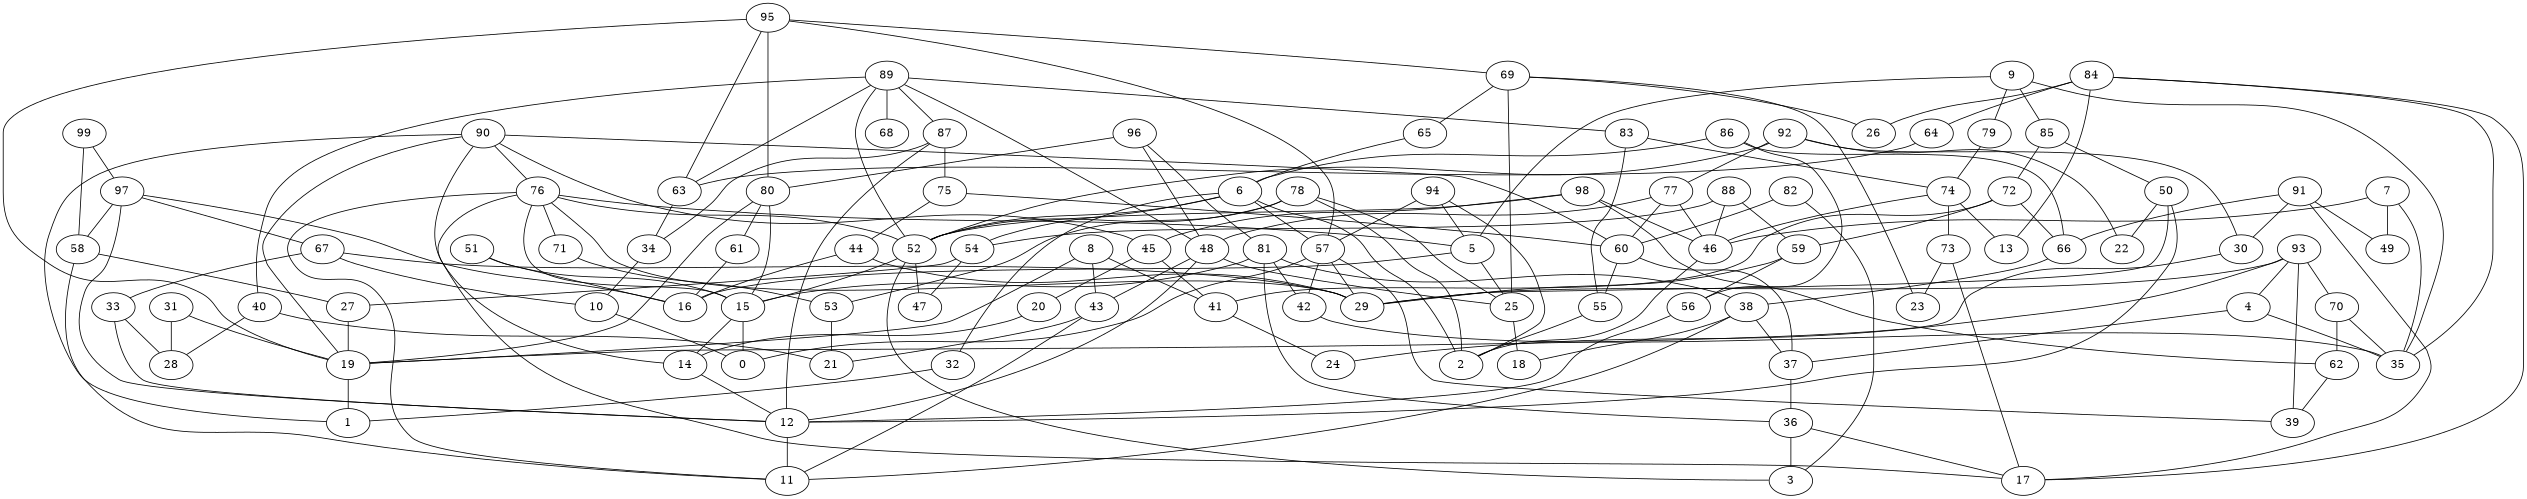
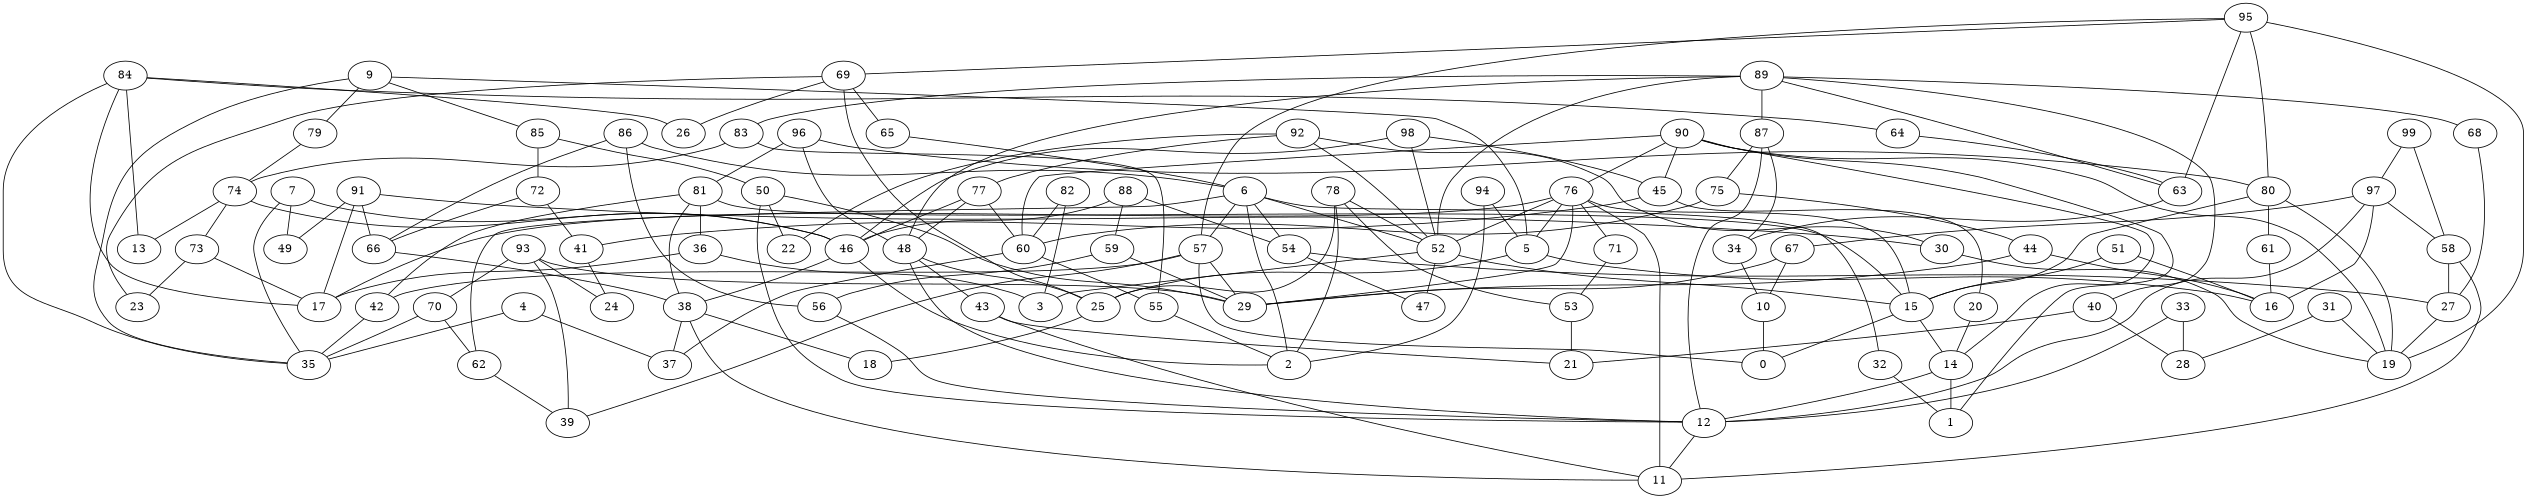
edge "94" -- "57": removed
edge "68" -- "27": added
edge "72" -- "59": removed
node "8": removed
edge "67" -- "33": removed
edge "46" -- "38": added
edge "93" -- "4": removed
edge "98" -- "62": now "6" -- "62"
edge "19" -- "1": now "14" -- "1"
edge "37" -- "36": removed
